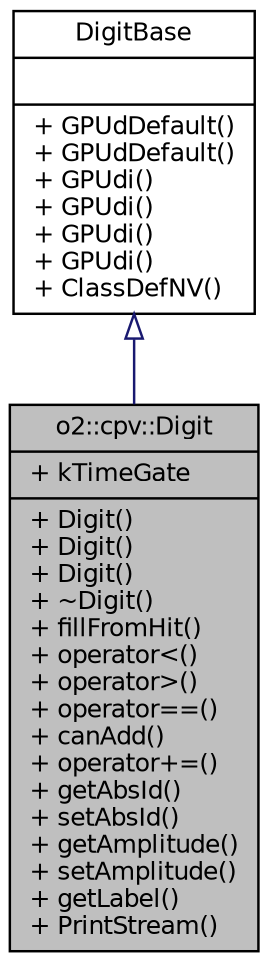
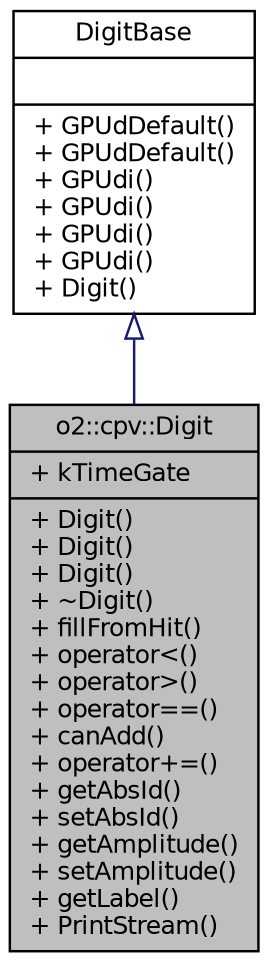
node "DigitBase": text "+ ClassDefNV()" -> "+ Digit()"
